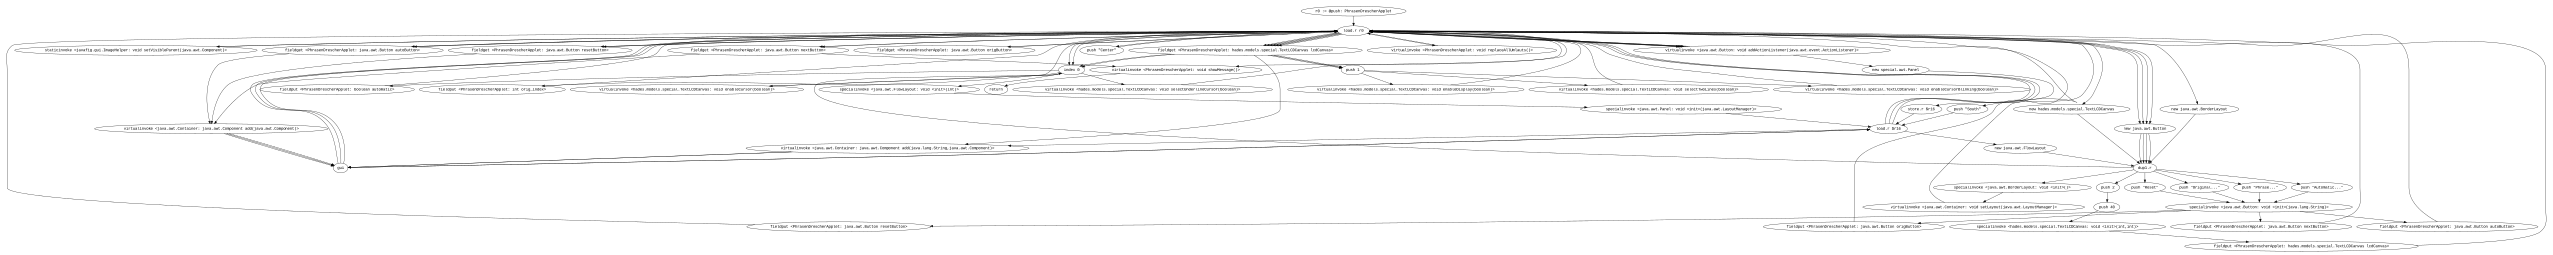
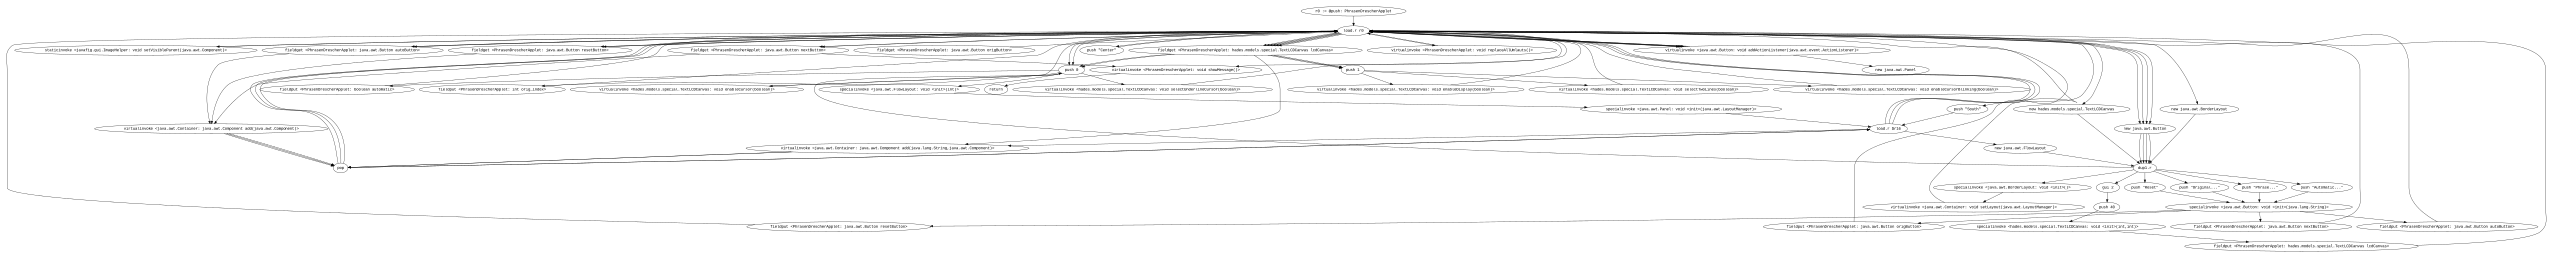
edge "load.r r0" -> "fieldget <PhrasenDrescherApplet: java.awt.Button origButton>": removed
node "index 0": label "index 0" -> "push 0"
node "new special.awt.Panel": label "new special.awt.Panel" -> "new java.awt.Panel"
node "store.r $r16": removed
node "gui": label "gui" -> "pop"
node "push 2": label "push 2" -> "gui 2"
